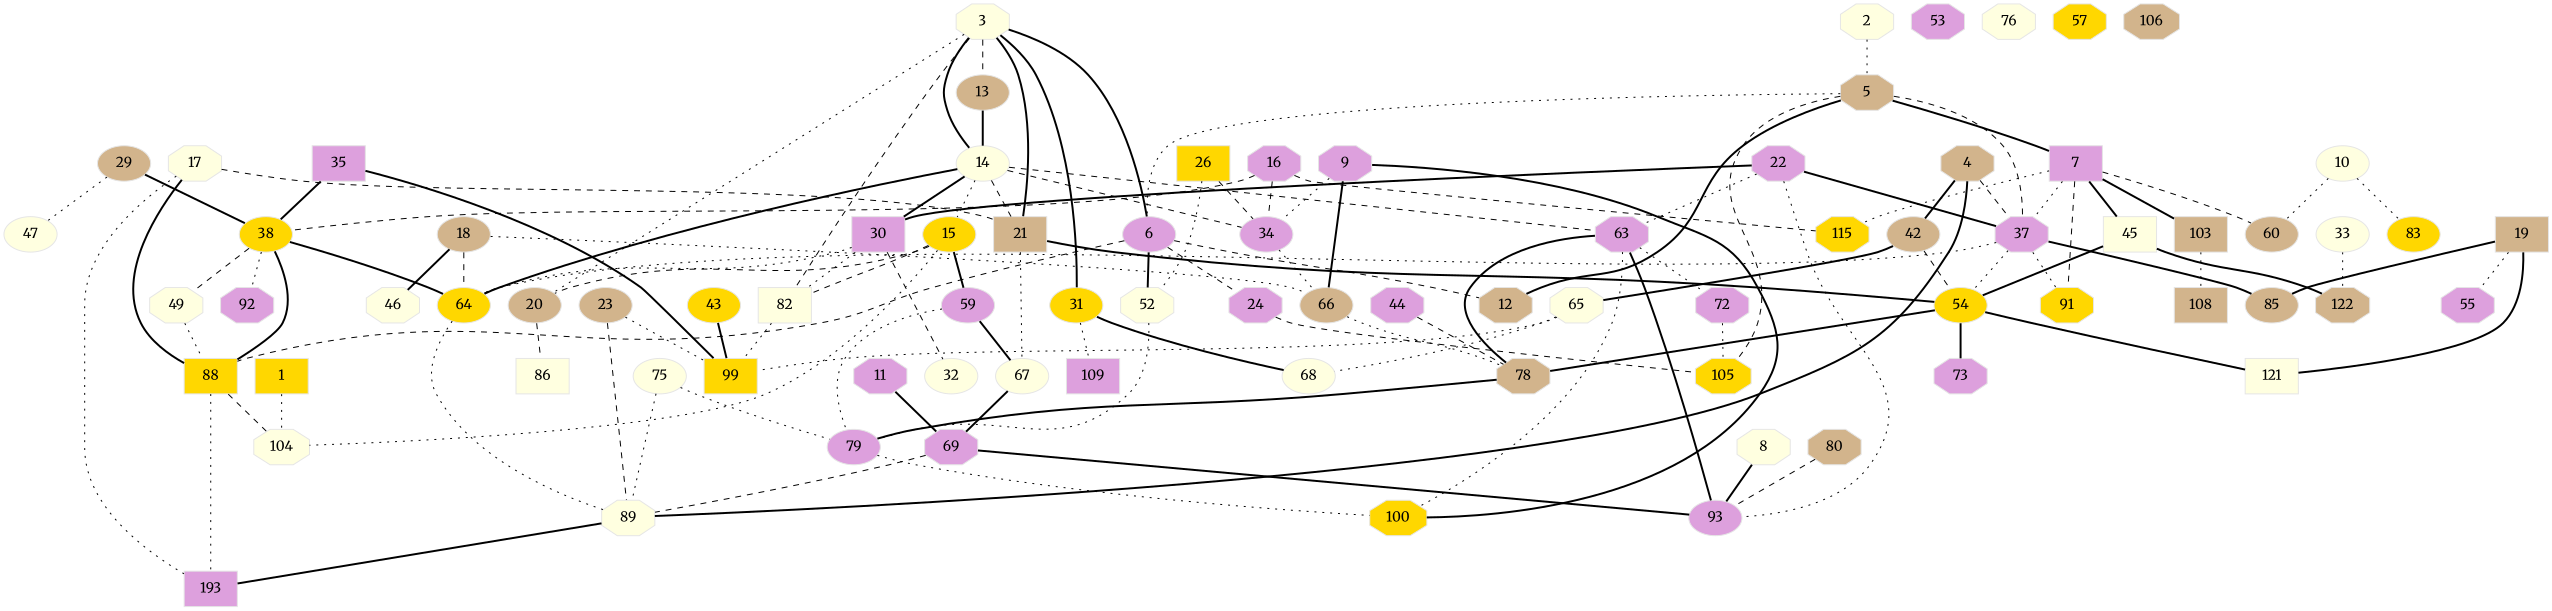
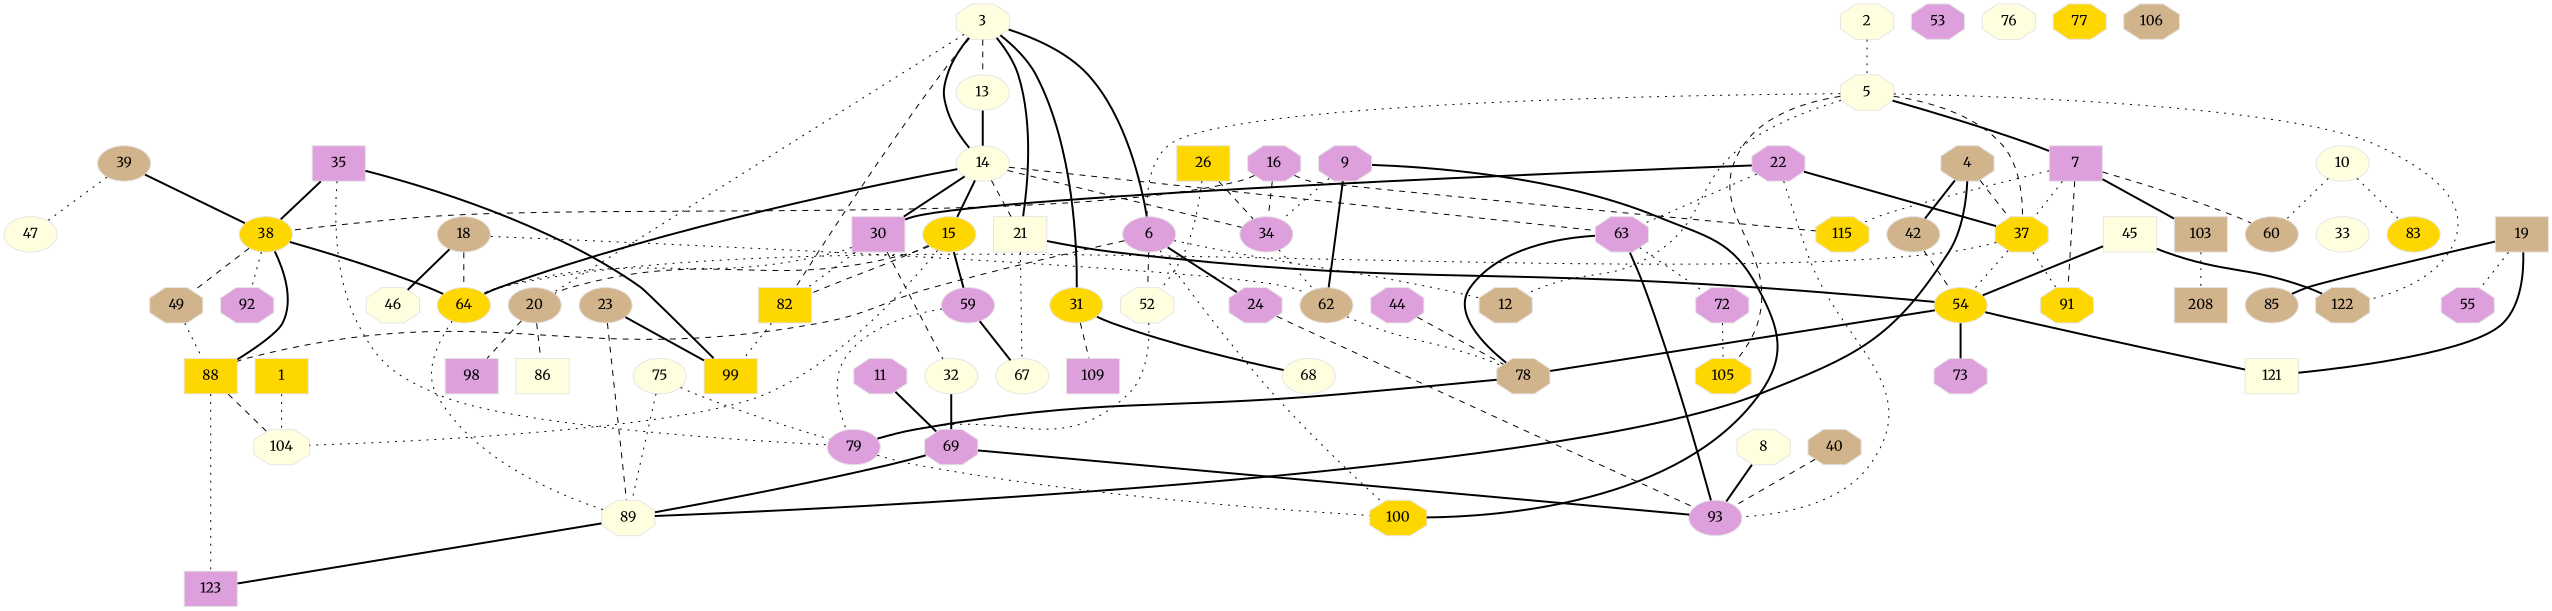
node "57": label "57" -> "77"
node "13": fillcolor tan -> lightyellow
node "5": fillcolor tan -> lightyellow
node "29": label "29" -> "39"
node "17": removed
edge "14" -- "15": style dotted -> bold
edge "7" -- "45": removed
edge "5" -- "12": style bold -> dotted
node "21": fillcolor tan -> lightyellow
node "37": fillcolor plum -> gold
edge "6" -- "52": style bold -> dashed
edge "37" -- "85": removed
edge "6" -- "24": style dashed -> bold
edge "33" -- "122": now "5" -- "122"
edge "6" -- "12": style dashed -> dotted
node "49": fillcolor lightyellow -> tan
node "43": removed
node "82": fillcolor lightyellow -> gold
node "66": label "66" -> "62"
node "65": removed
node "108": label "108" -> "208"
edge "23" -- "99": style dotted -> bold
edge "31" -- "109": style dotted -> dashed
edge "24" -- "105": now "24" -- "93"
node "98": added
edge "63" -- "100": now "6" -- "100"
edge "67" -- "69": now "32" -- "69"
edge "35" -- "79": added
node "80": label "80" -> "40"
edge "69" -- "89": style dashed -> bold
node "193": label "193" -> "123"
